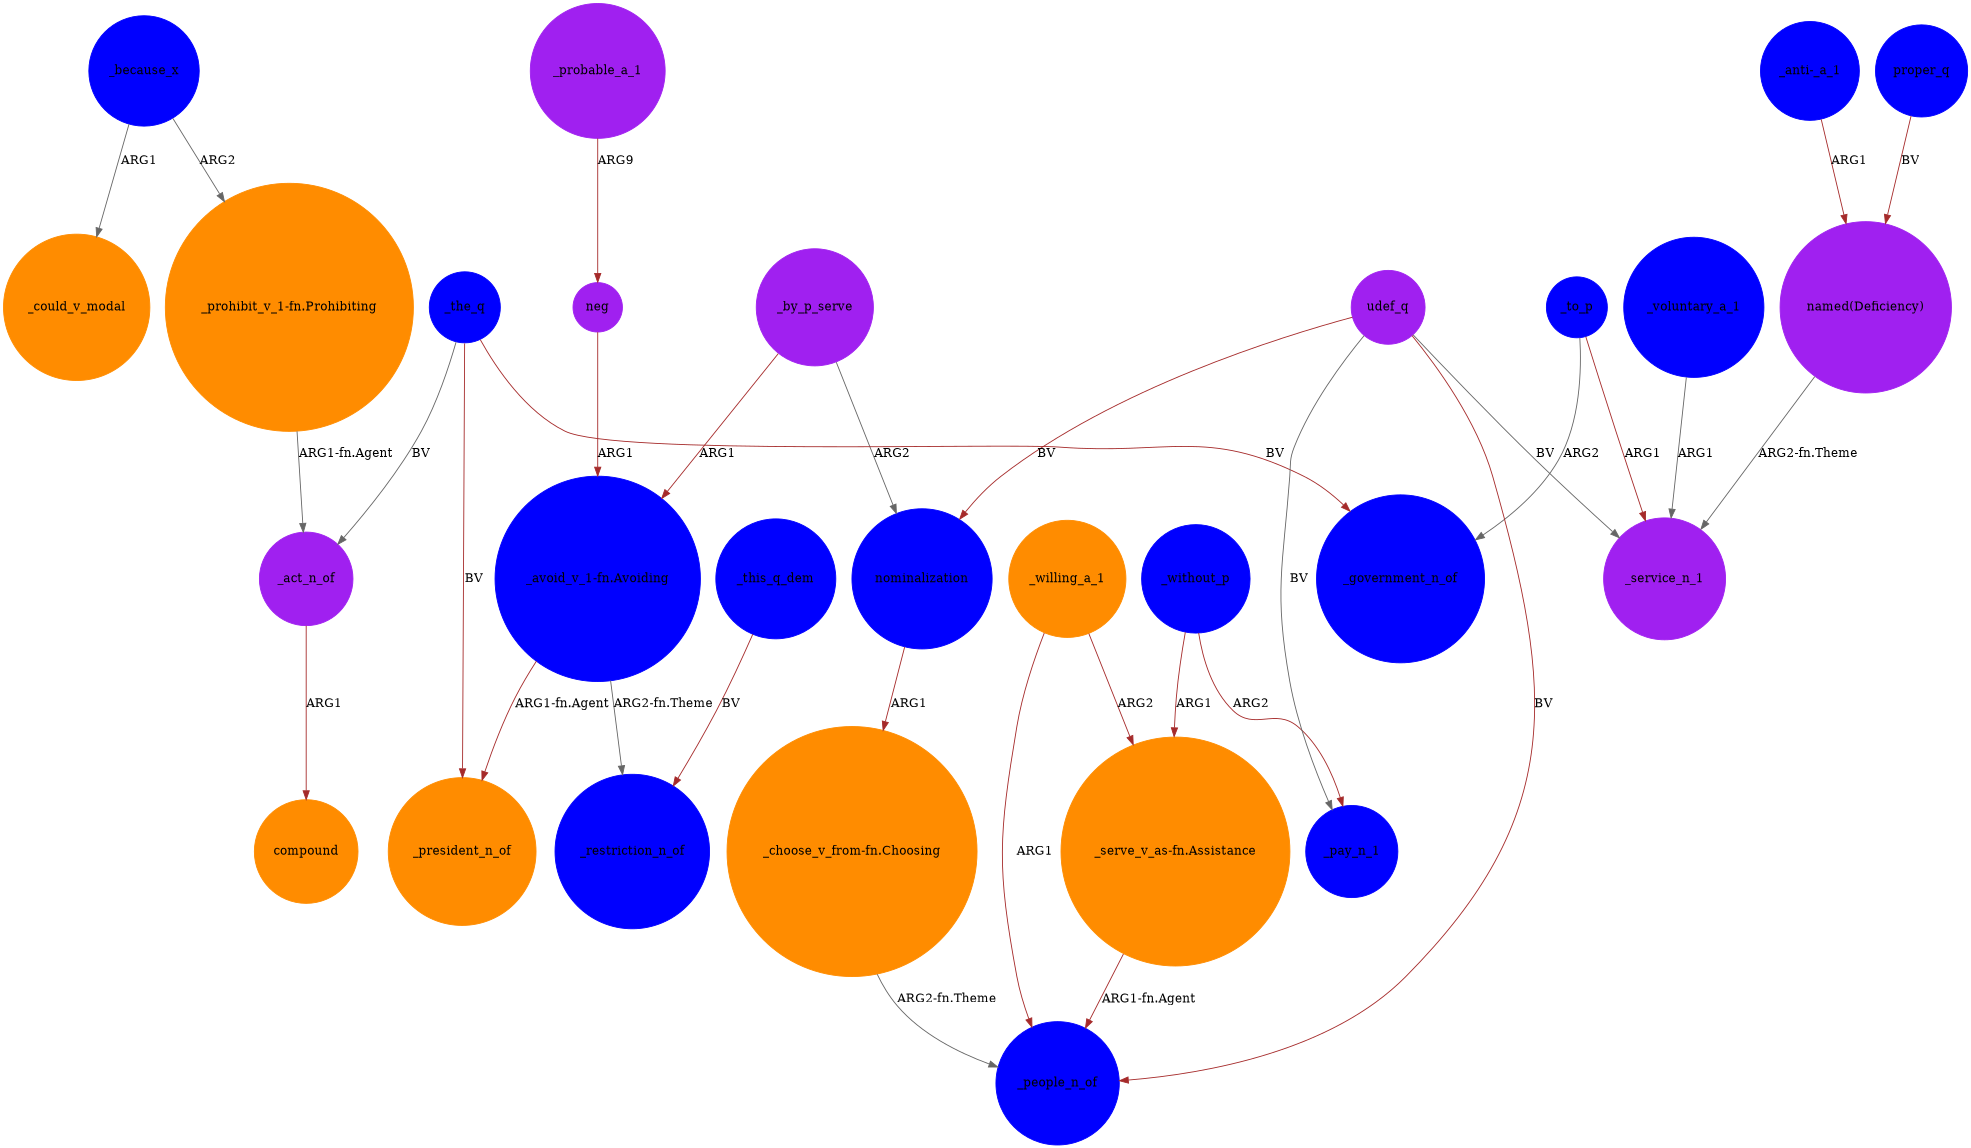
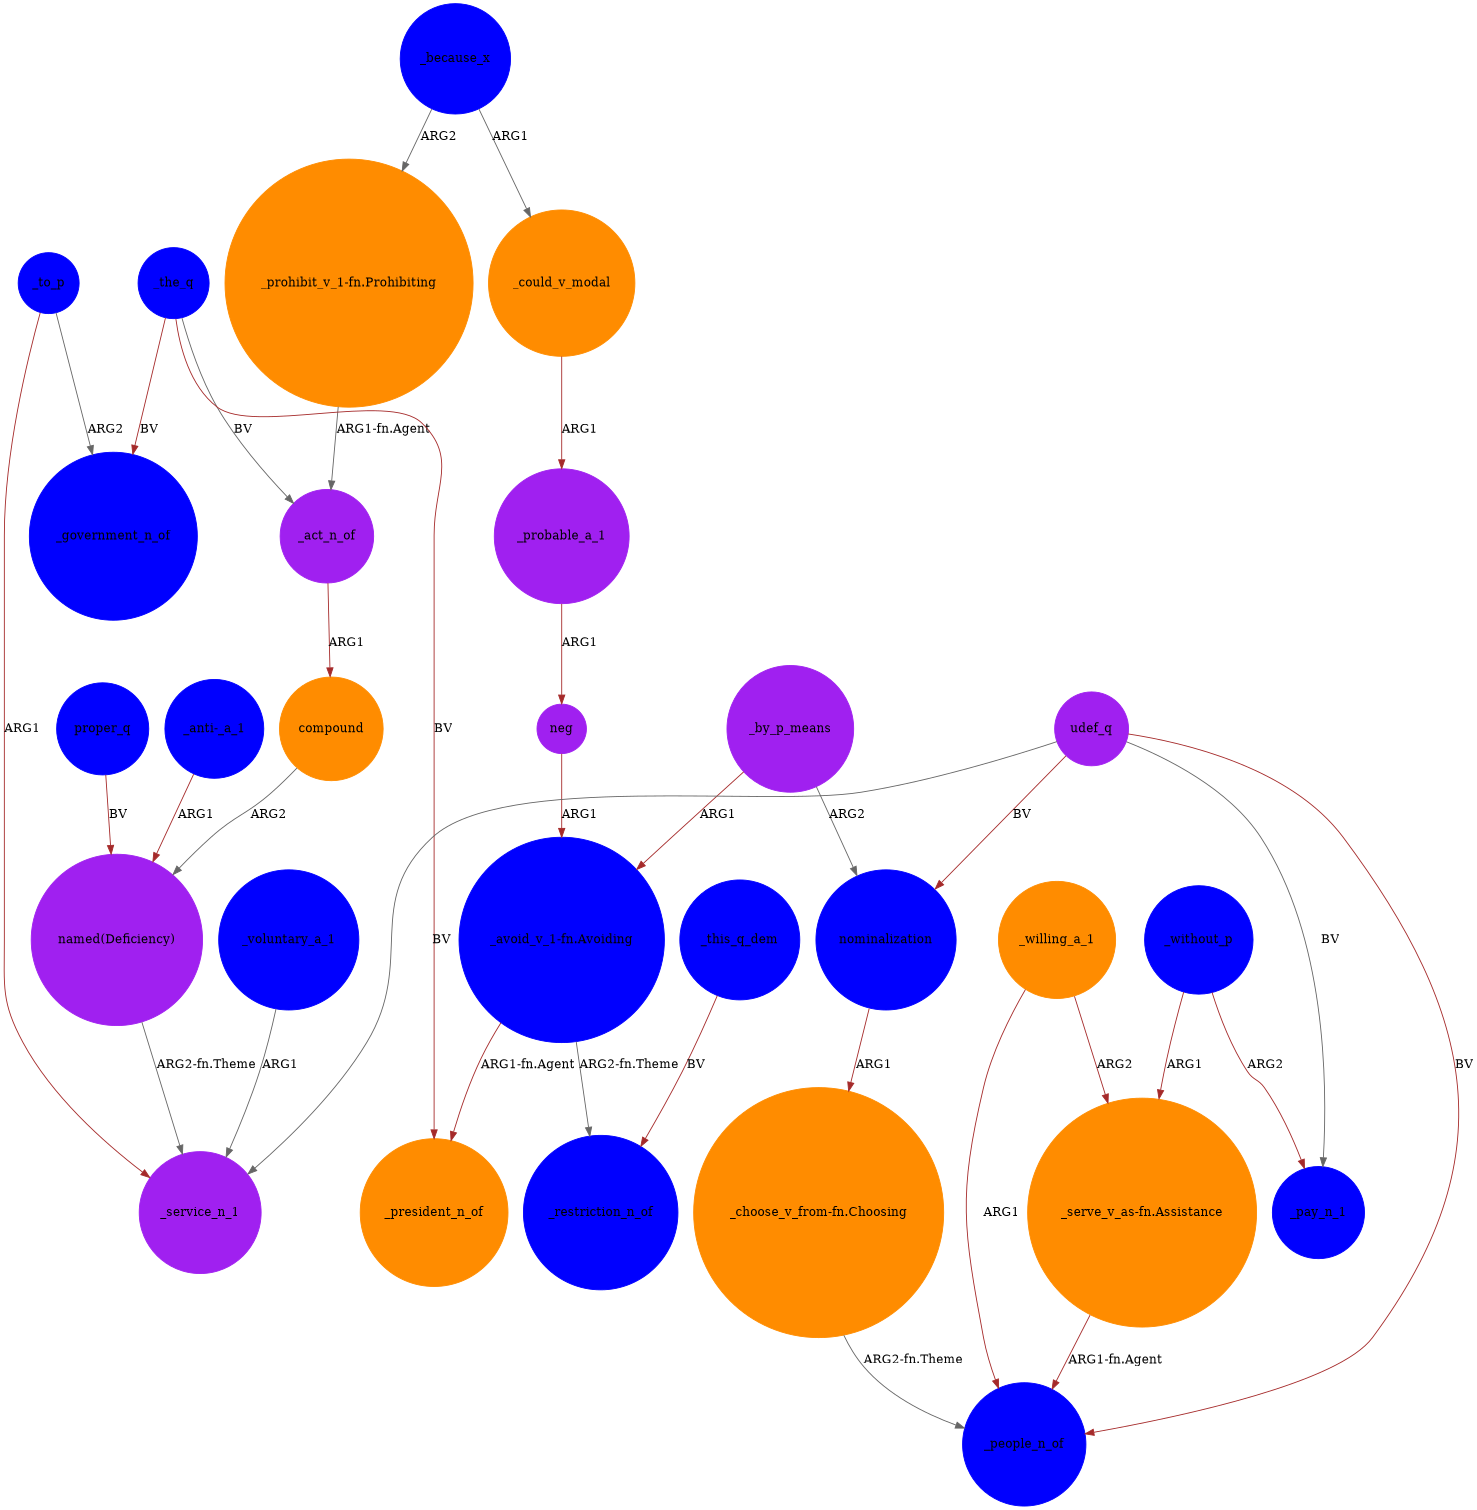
edge "_probable_a_1" -> "neg": label "ARG9" -> "ARG1"
node "_by_p_serve": label "_by_p_serve" -> "_by_p_means"
edge "_could_v_modal" -> "_probable_a_1": added, label "ARG1"
edge "compound" -> "named(Deficiency)": added, label "ARG2"
